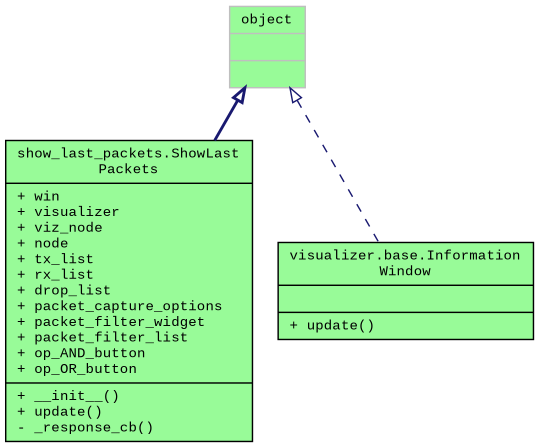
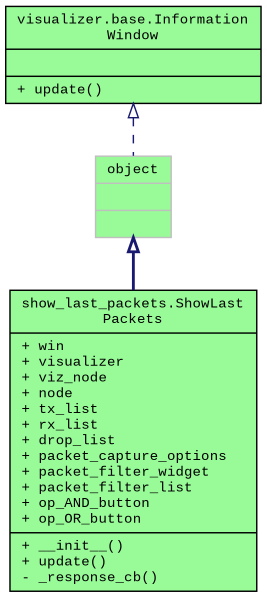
edge "visualizer.base.Information" -> "object": reversed
